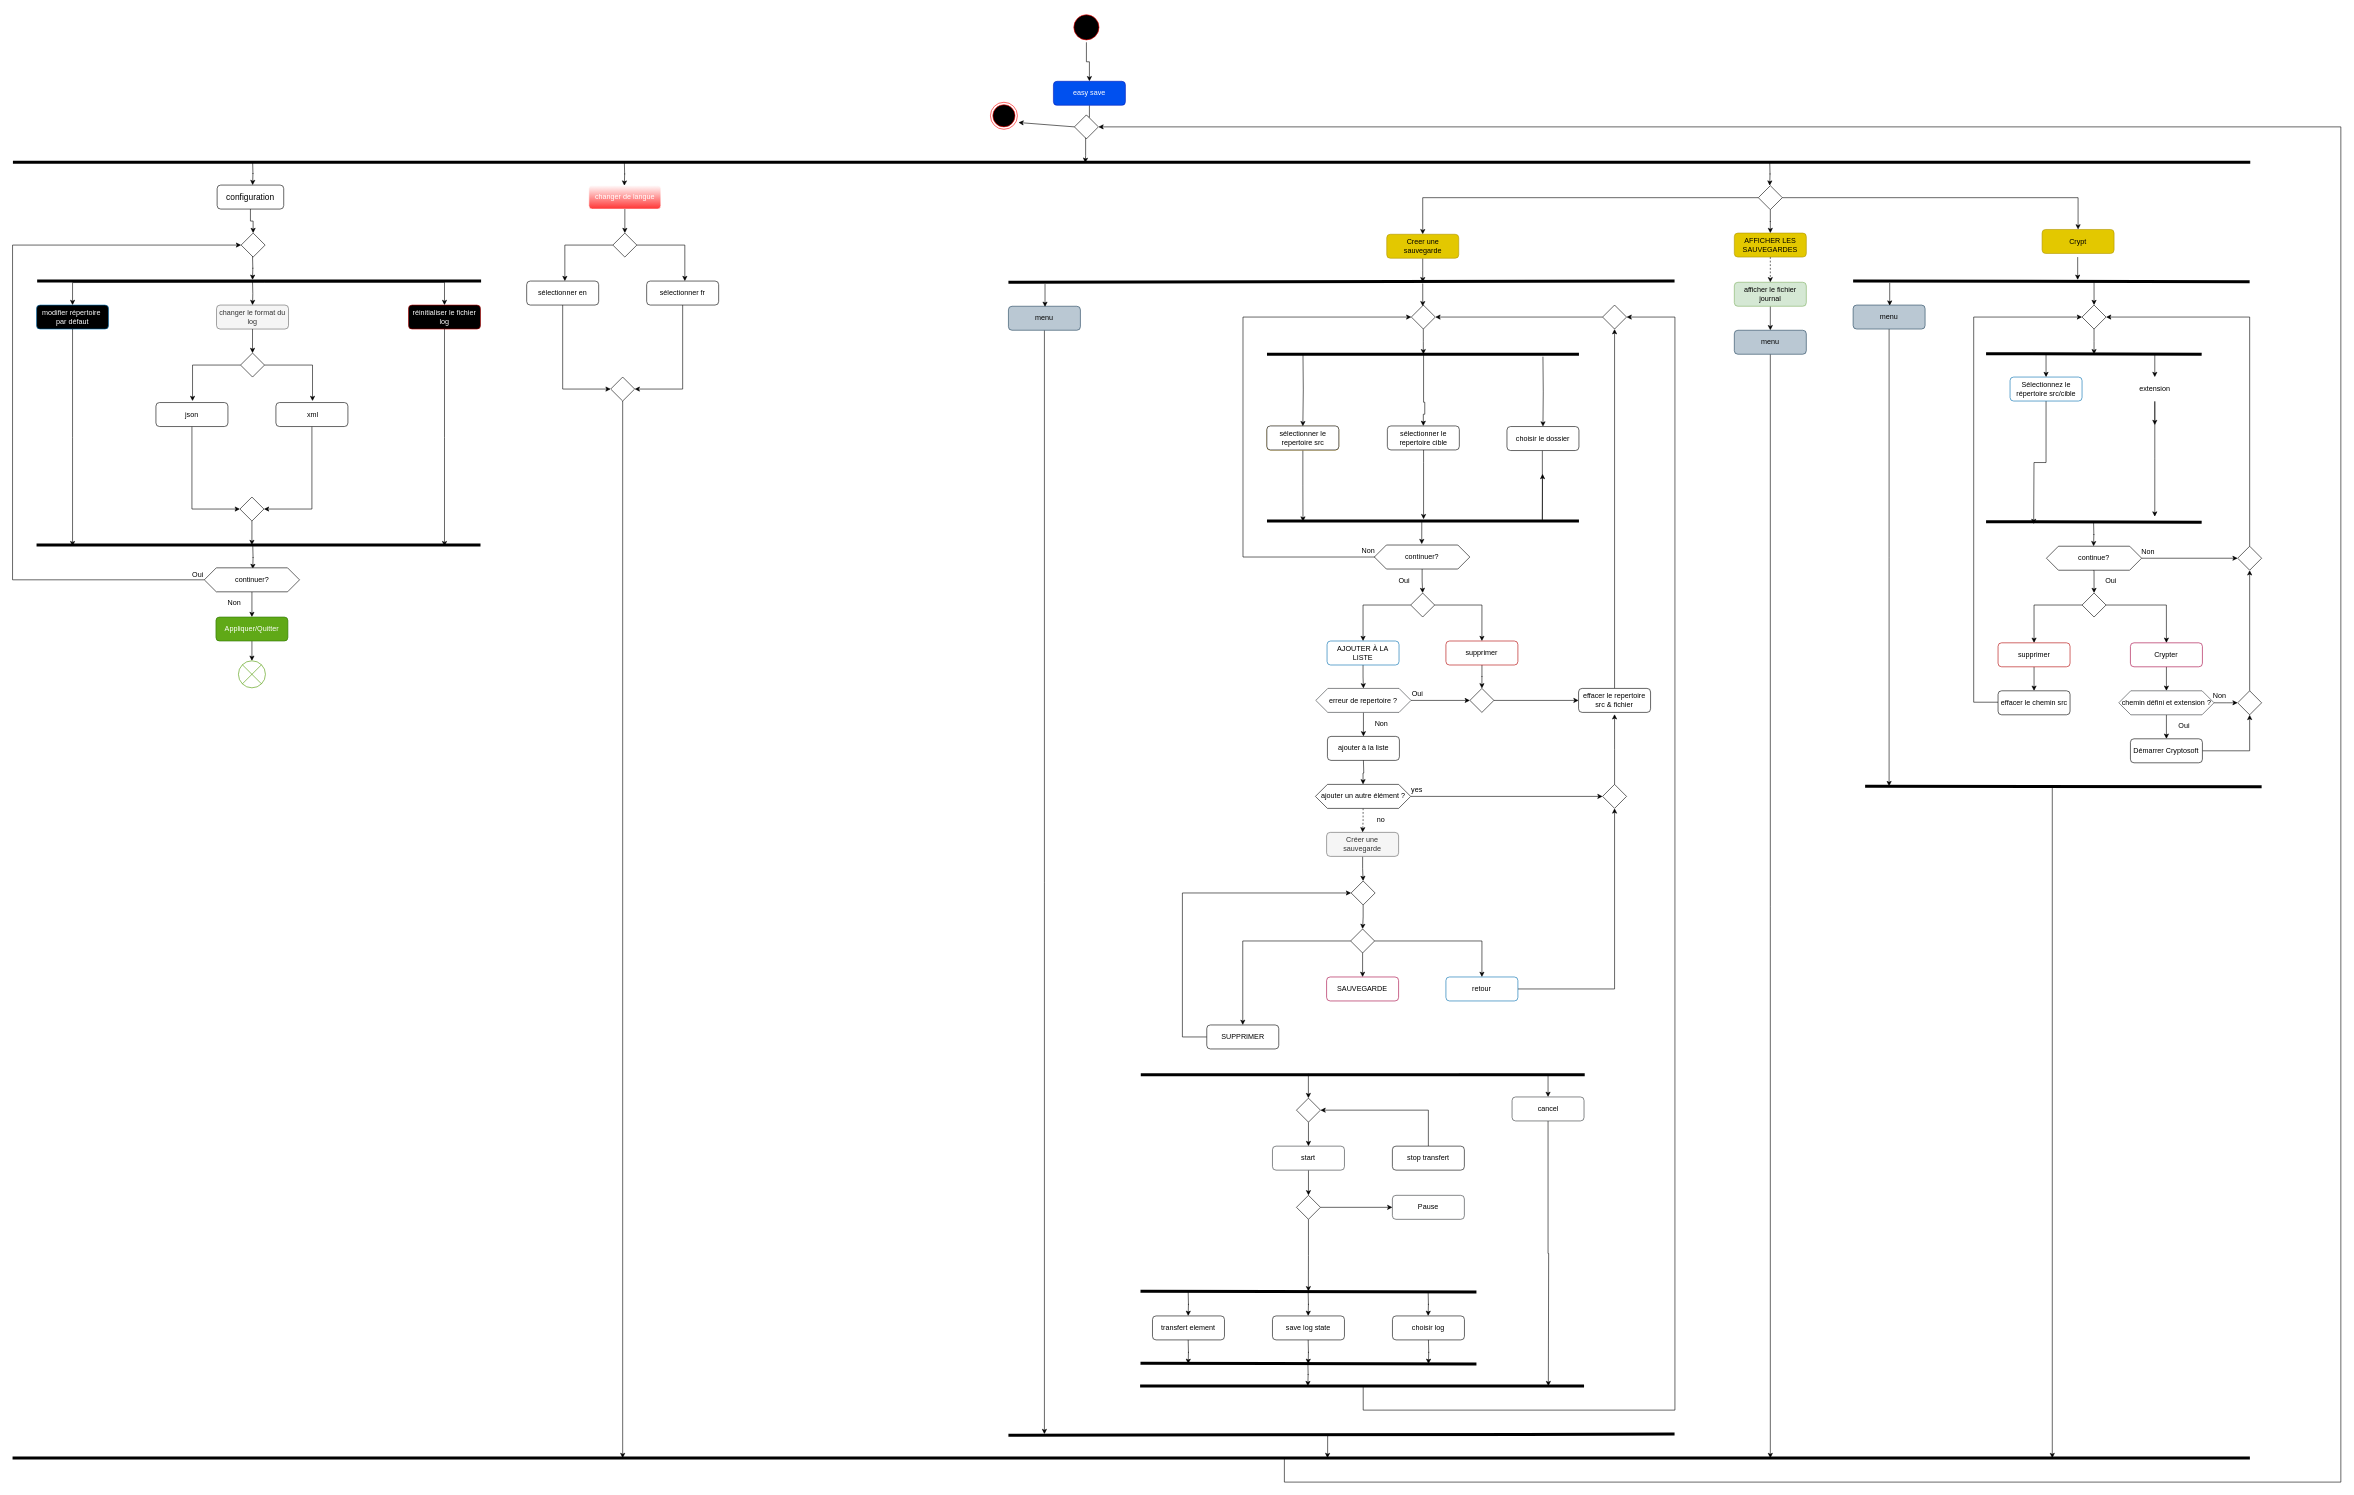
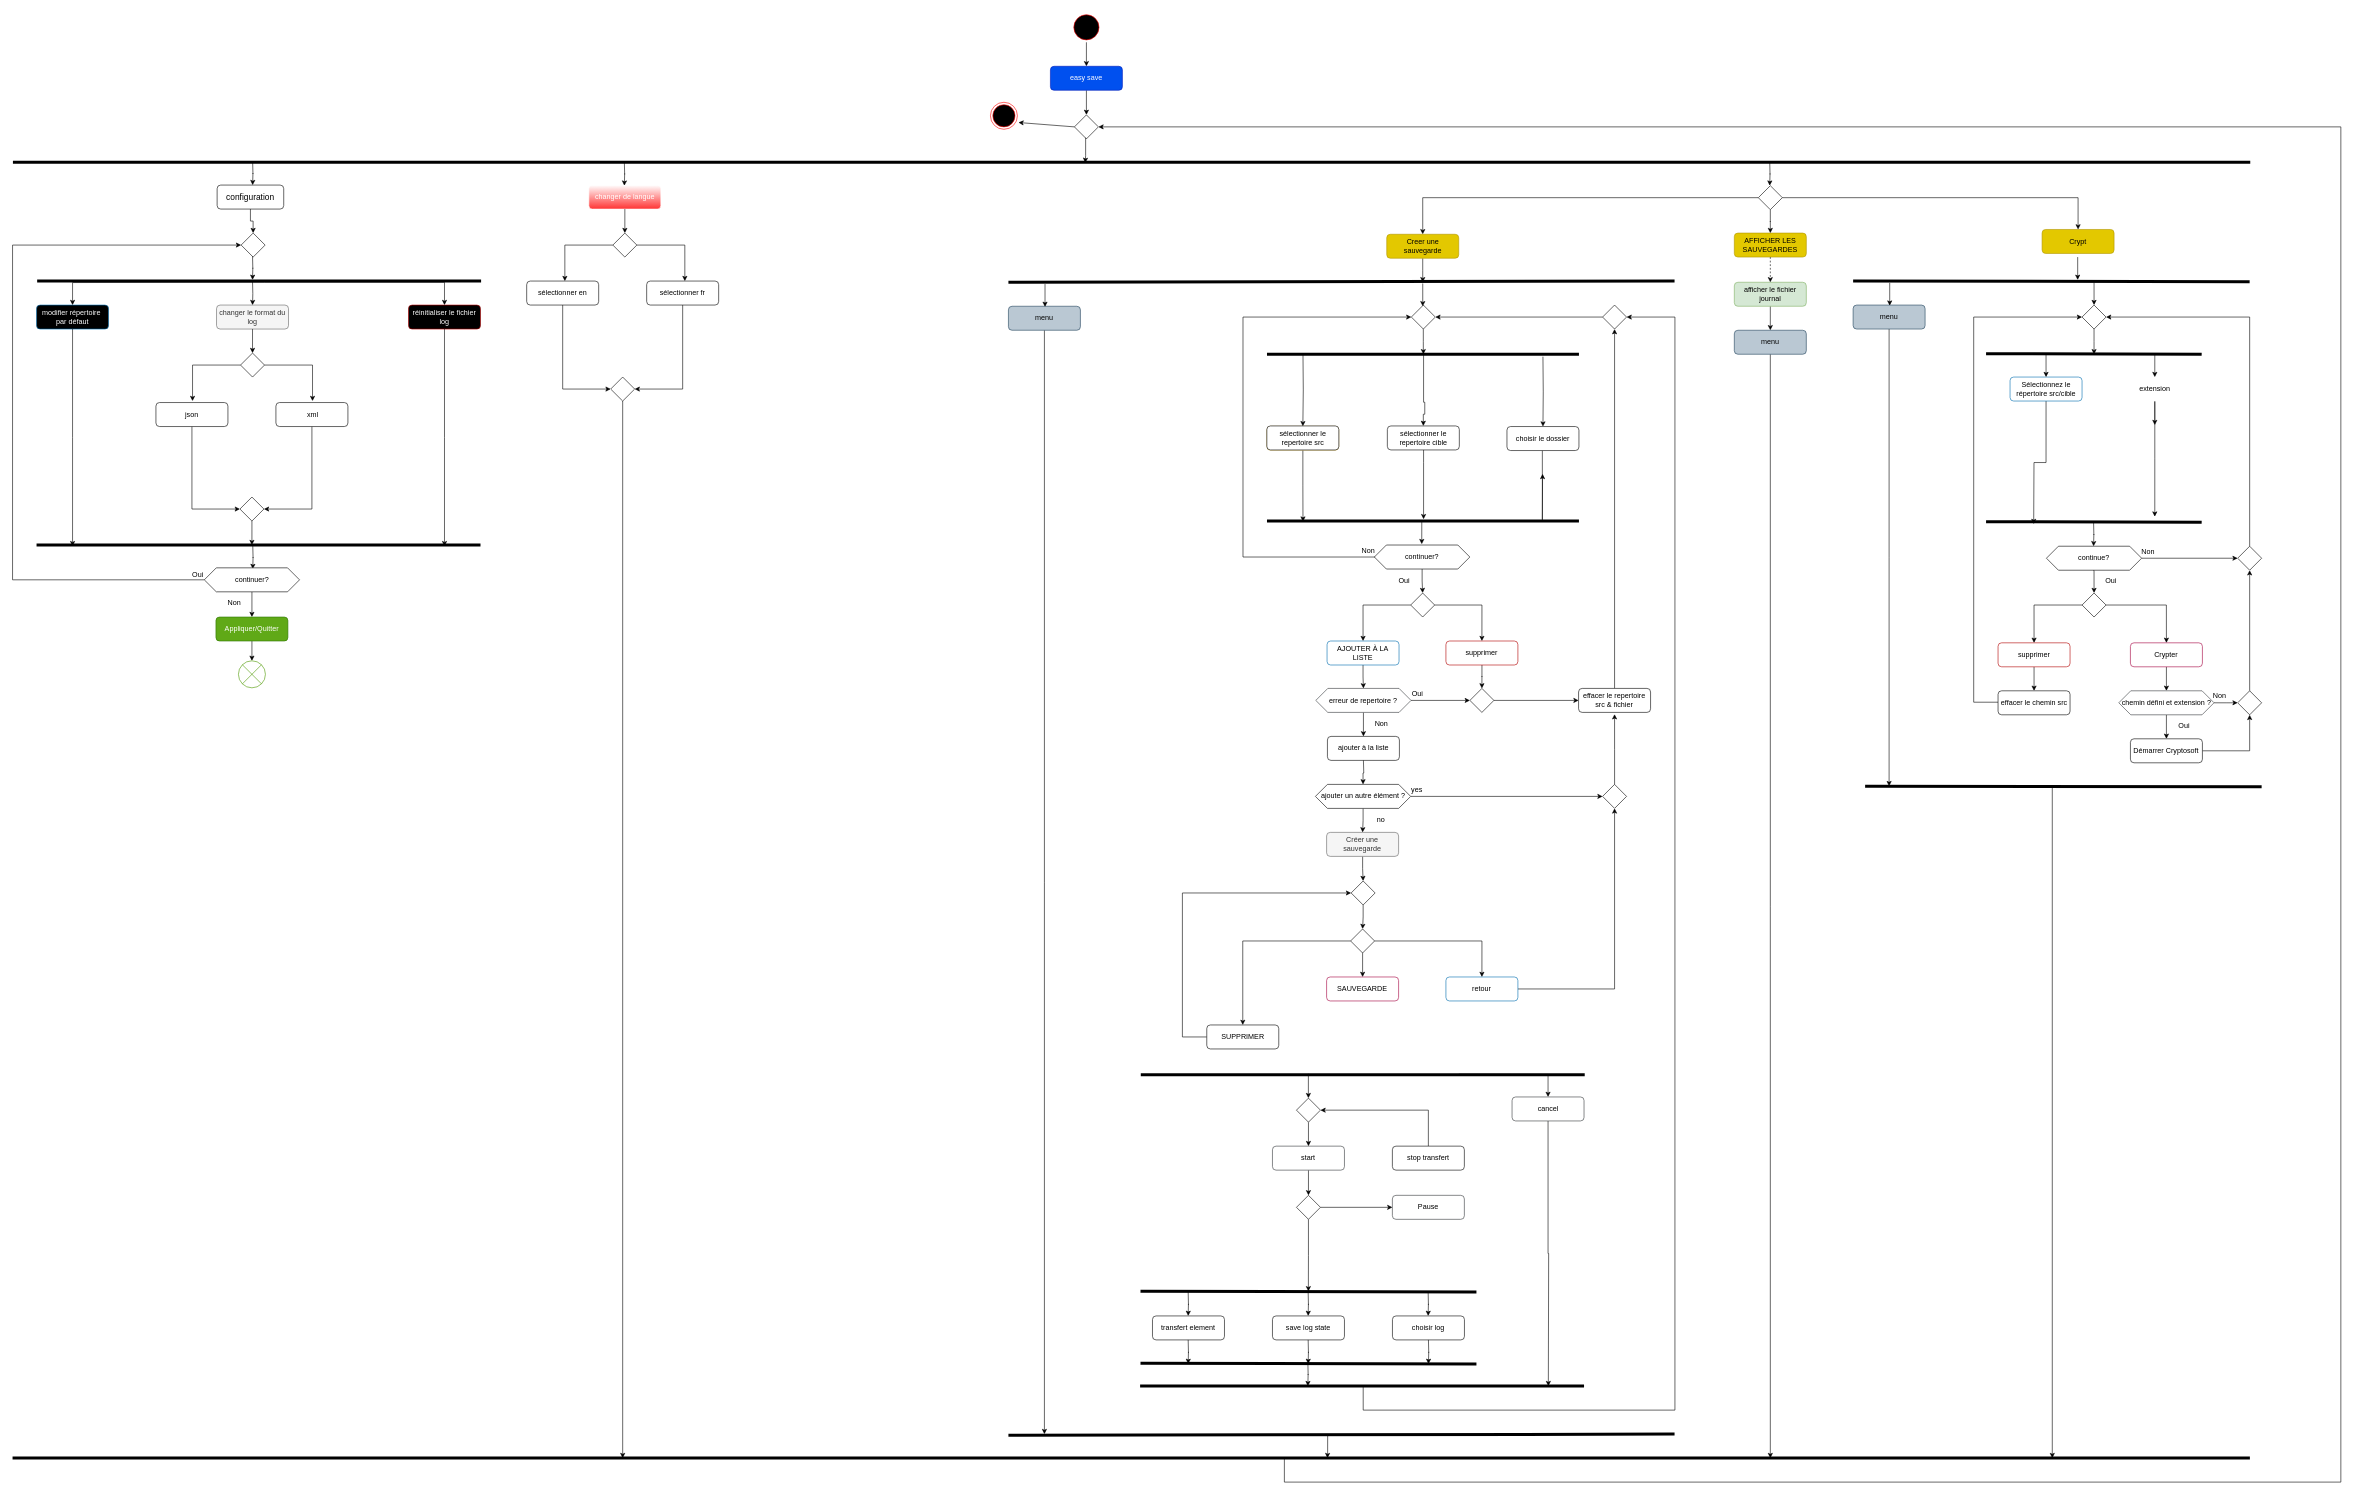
node "easy save": moved (1089, 93) -> (1086, 78)
edge "ajouter un autre élément ?" -> "Créer une sauvegarde": style dashed -> solid
